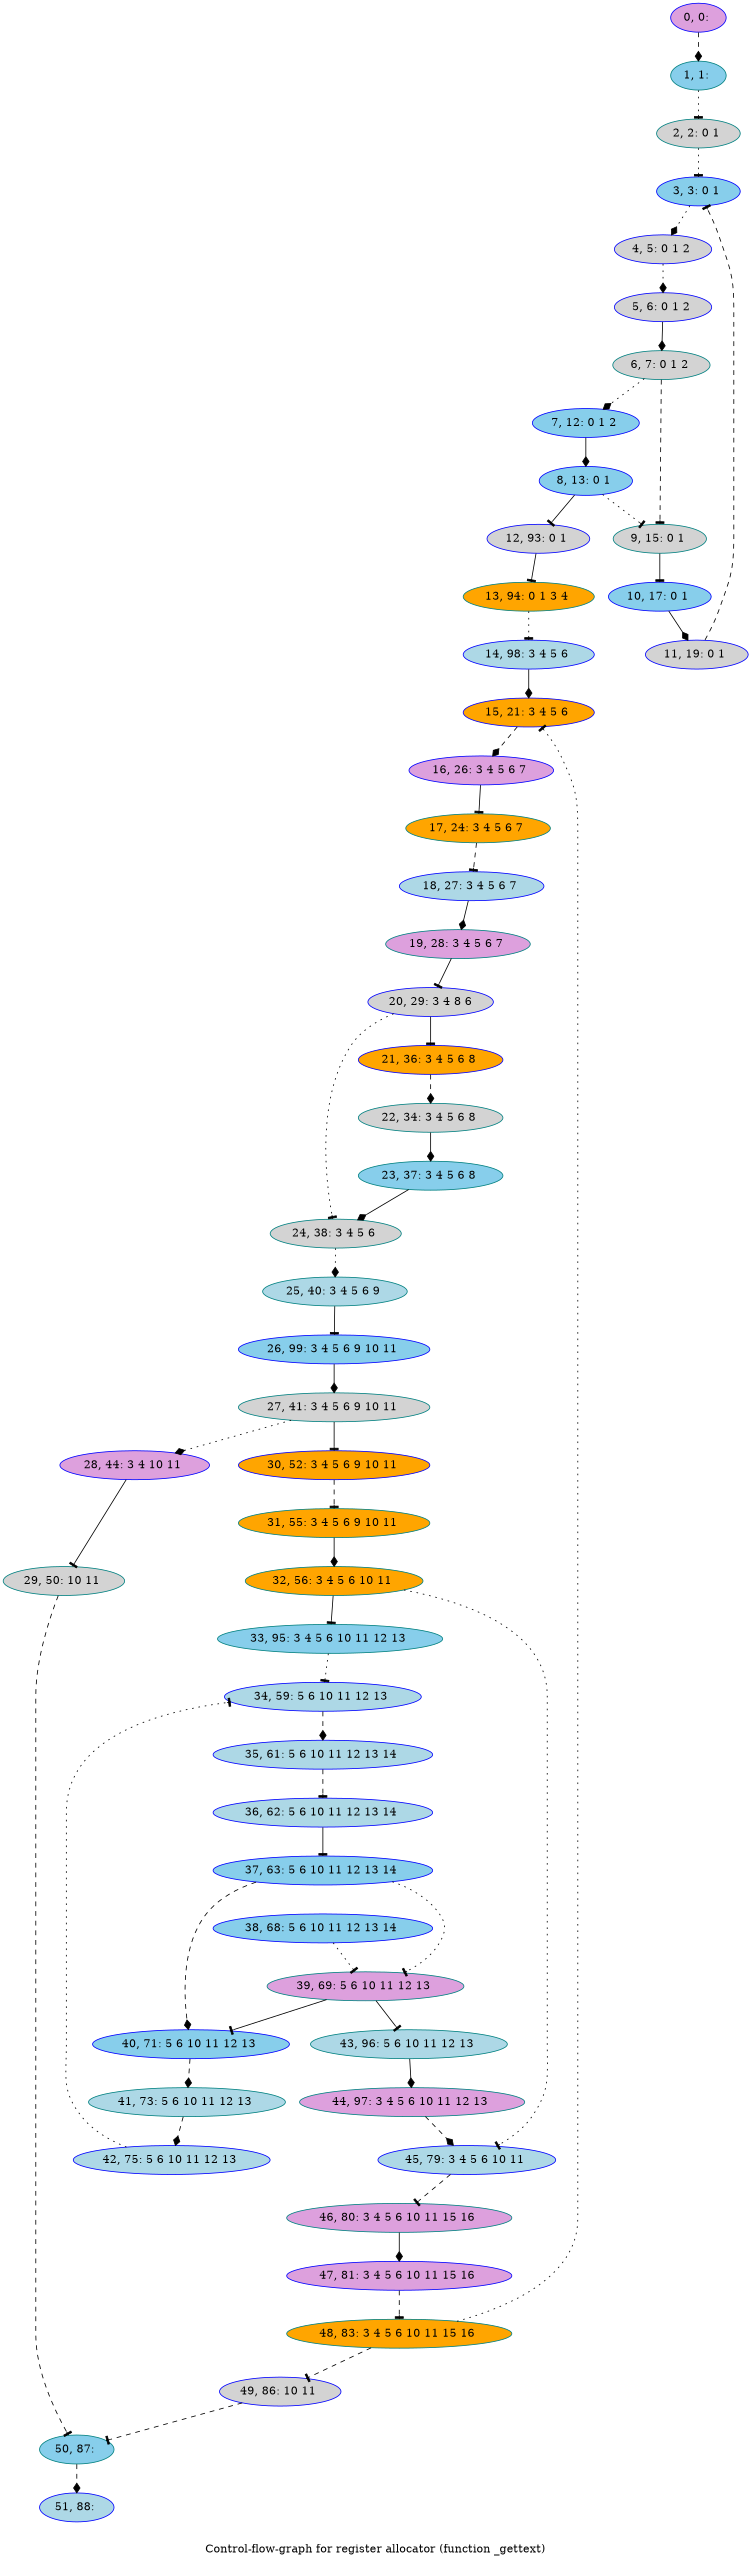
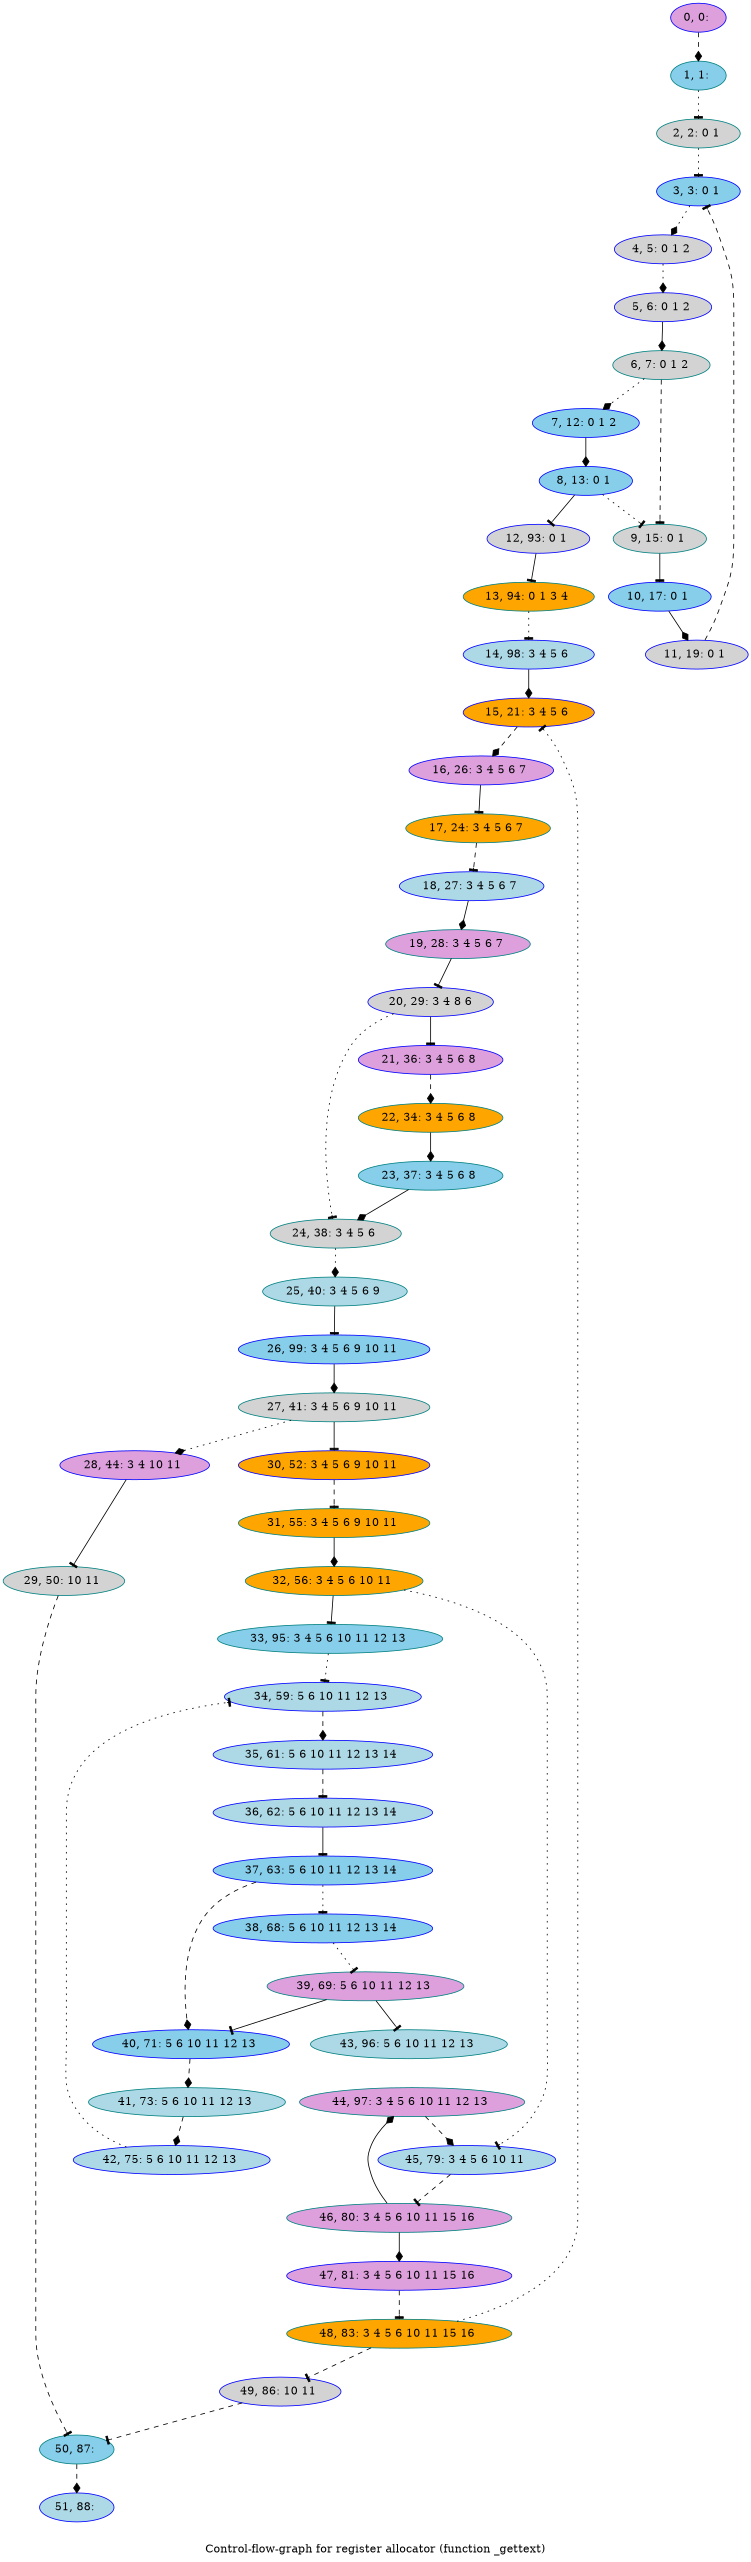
node "21, 36: 3 4 5 6 8": fillcolor orange -> plum
node "22, 34: 3 4 5 6 8": fillcolor lightgrey -> orange
edge "37, 63: 5 6 10 11 12 13 14" -> "39, 69: 5 6 10 11 12 13": now "37, 63: 5 6 10 11 12 13 14" -> "38, 68: 5 6 10 11 12 13 14"
edge "43, 96: 5 6 10 11 12 13" -> "44, 97: 3 4 5 6 10 11 12 13": now "46, 80: 3 4 5 6 10 11 15 16" -> "44, 97: 3 4 5 6 10 11 12 13"
